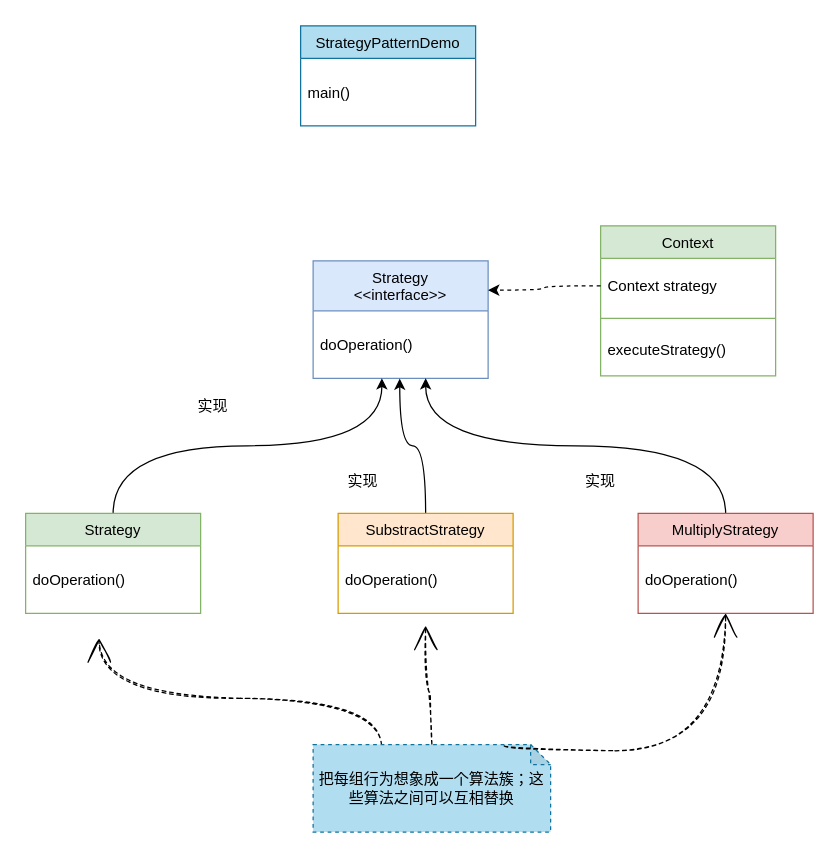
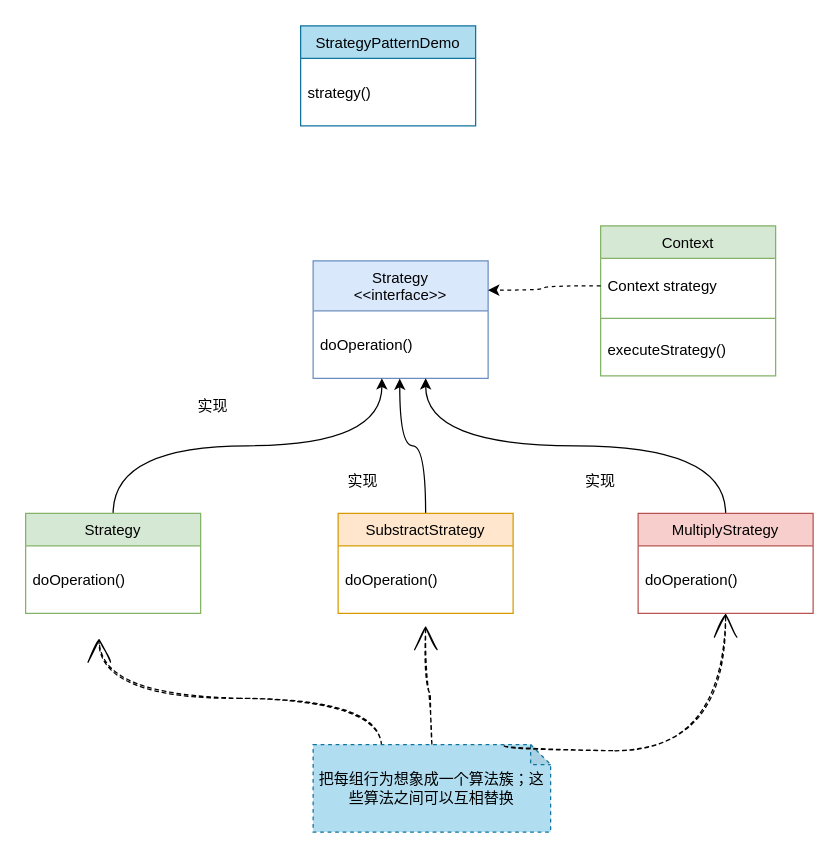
node "main()": label "main()" -> "strategy()"
